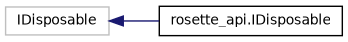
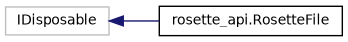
node "rosette_api.IDisposable": label "rosette_api.IDisposable" -> "rosette_api.RosetteFile"
